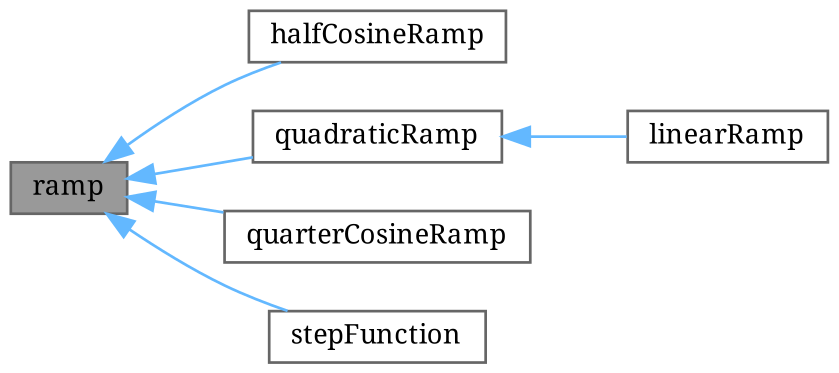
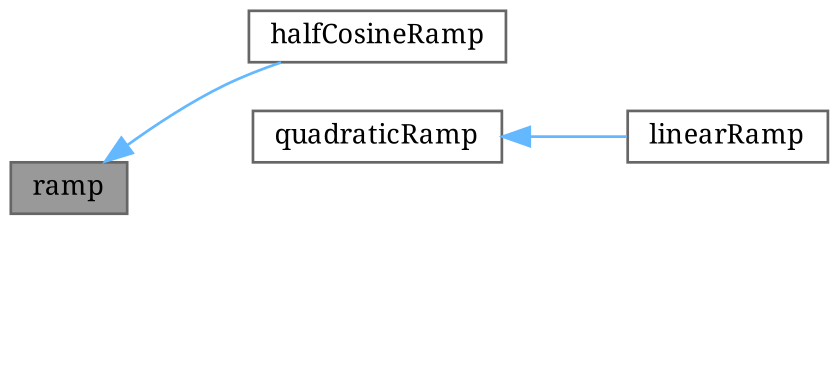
edge "quadraticRamp" -> "ramp": removed
node "quarterCosineRamp": removed
node "stepFunction": removed
